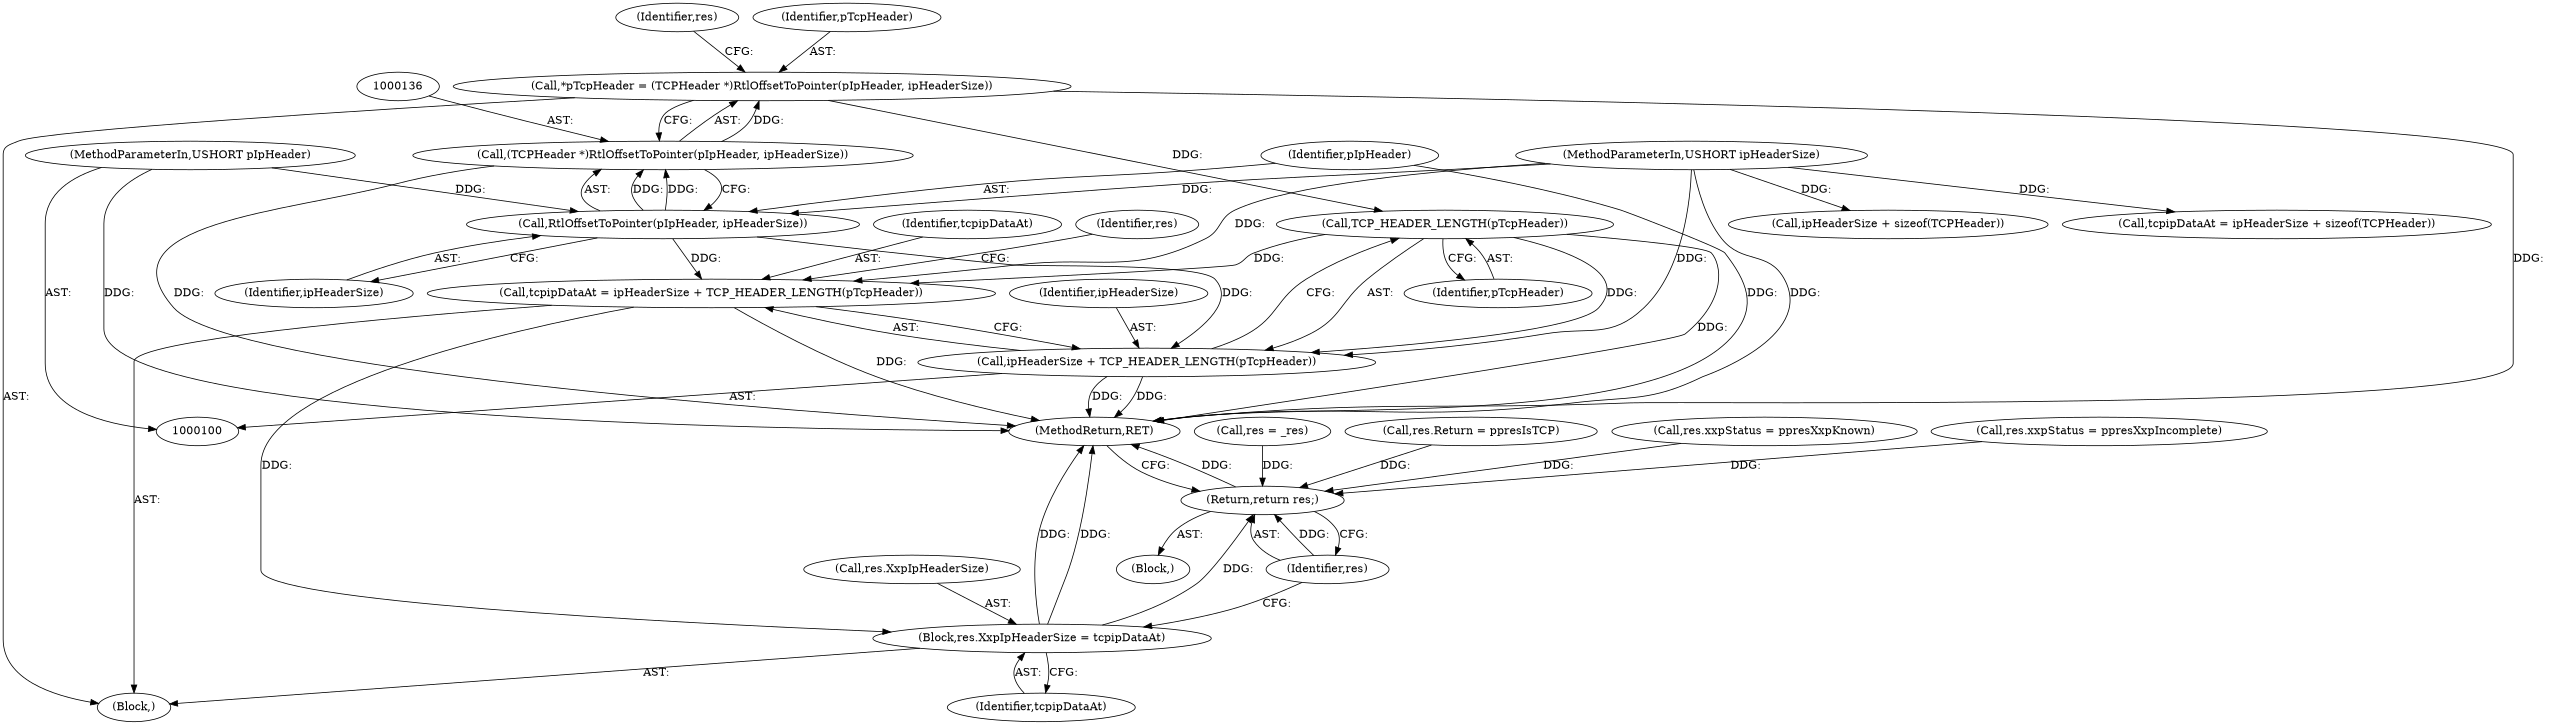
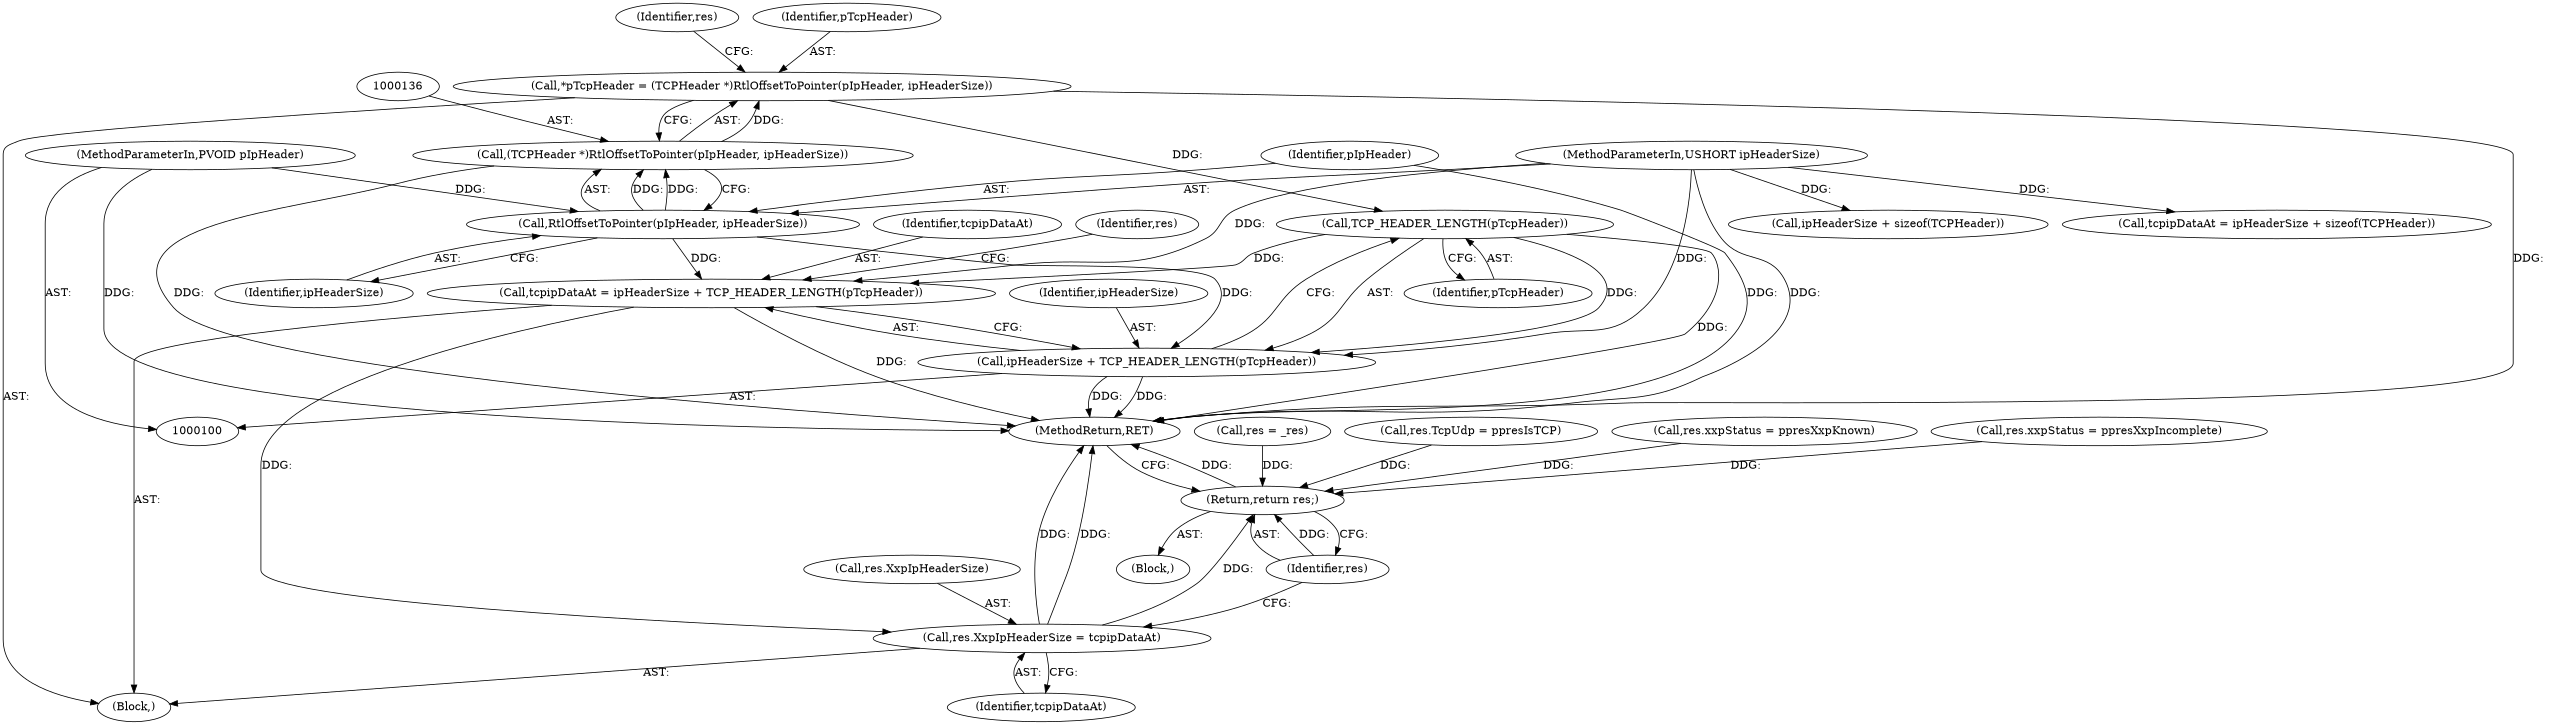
node "(MethodParameterIn,USHORT pIpHeader)": label "(MethodParameterIn,USHORT pIpHeader)" -> "(MethodParameterIn,PVOID pIpHeader)"
edge "(MethodParameterIn,USHORT ipHeaderSize)" -> "(Call,RtlOffsetToPointer(pIpHeader, ipHeaderSize))": label "DDG: " -> "AST: "
node "(Call,res.Return = ppresIsTCP)": label "(Call,res.Return = ppresIsTCP)" -> "(Call,res.TcpUdp = ppresIsTCP)"
node "(Block,res.XxpIpHeaderSize = tcpipDataAt)": label "(Block,res.XxpIpHeaderSize = tcpipDataAt)" -> "(Call,res.XxpIpHeaderSize = tcpipDataAt)"
